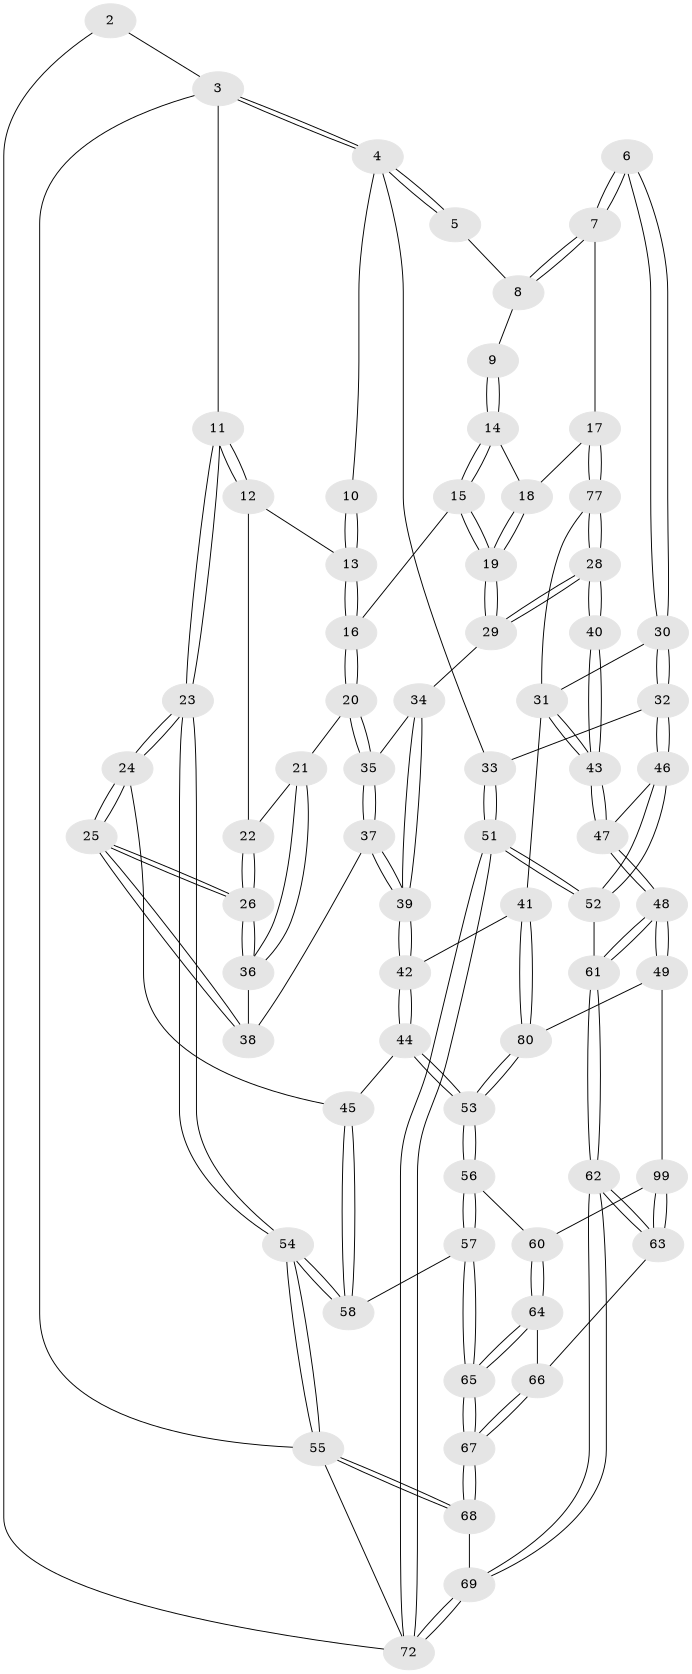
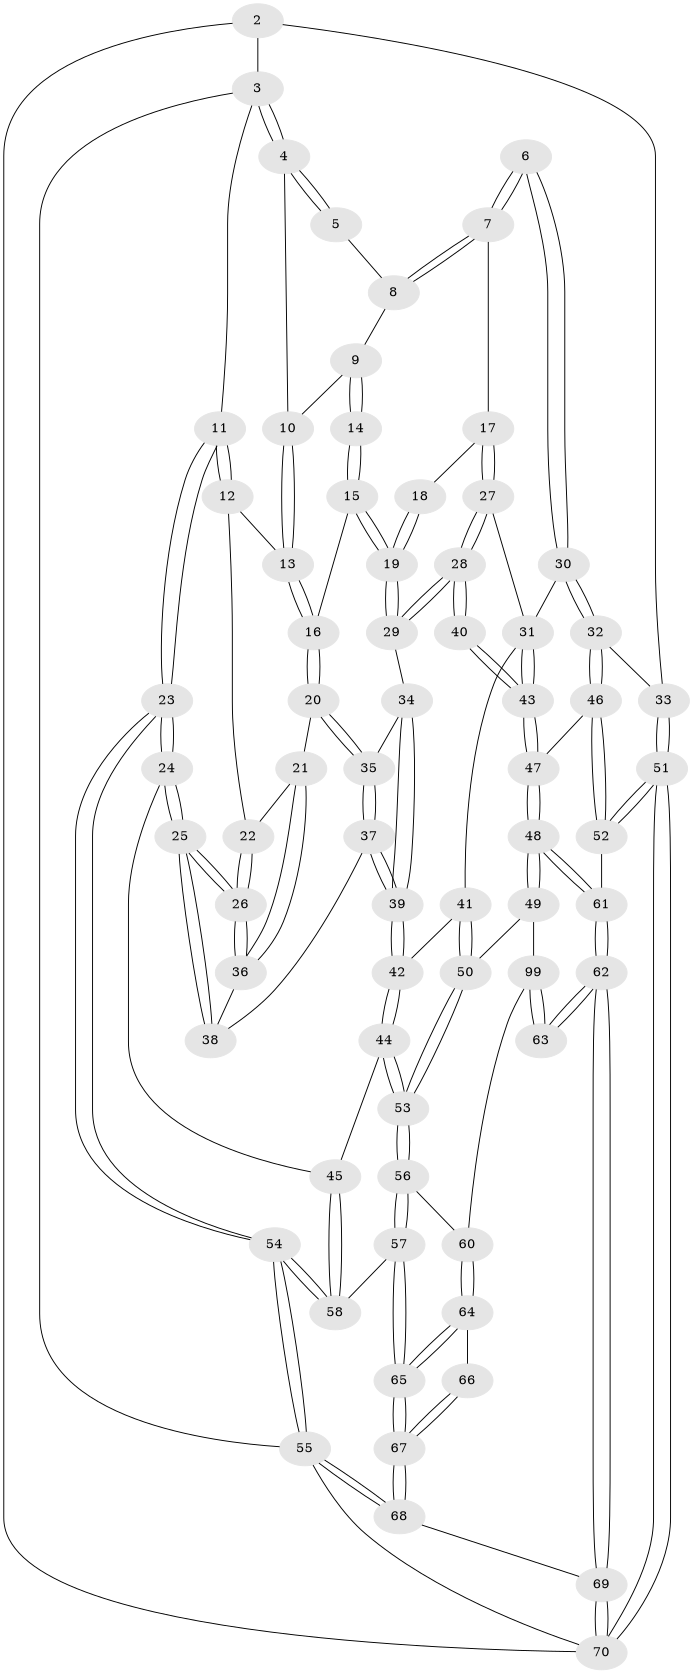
edge "9" -- "10": added
edge "14" -- "18": removed
edge "4" -- "33": now "2" -- "33"
node "77": label "77" -> "27"
node "80": label "80" -> "50"
edge "63" -- "66": removed
node "72": label "72" -> "70"
